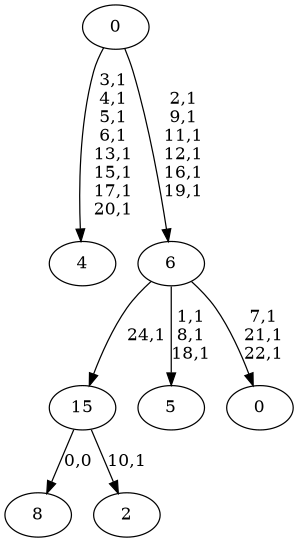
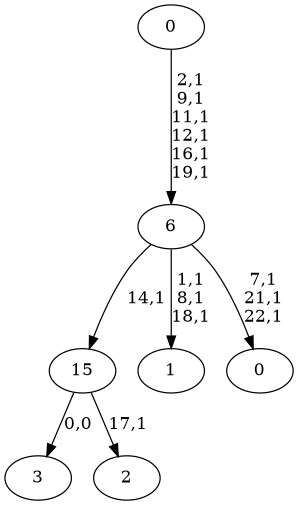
node "4": removed
edge "6" -> "15": label "24,1" -> "14,1"
node "5": label "5" -> "1"
edge "15" -> "2": label "10,1" -> "17,1"
node "8": label "8" -> "3"
